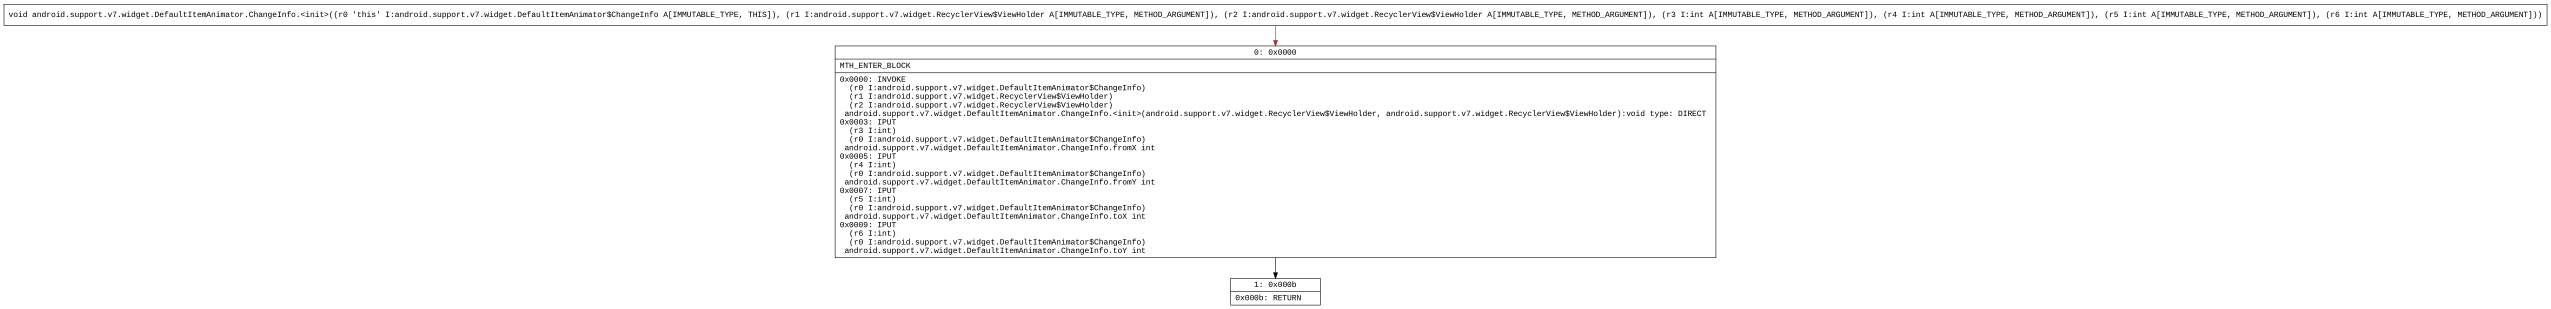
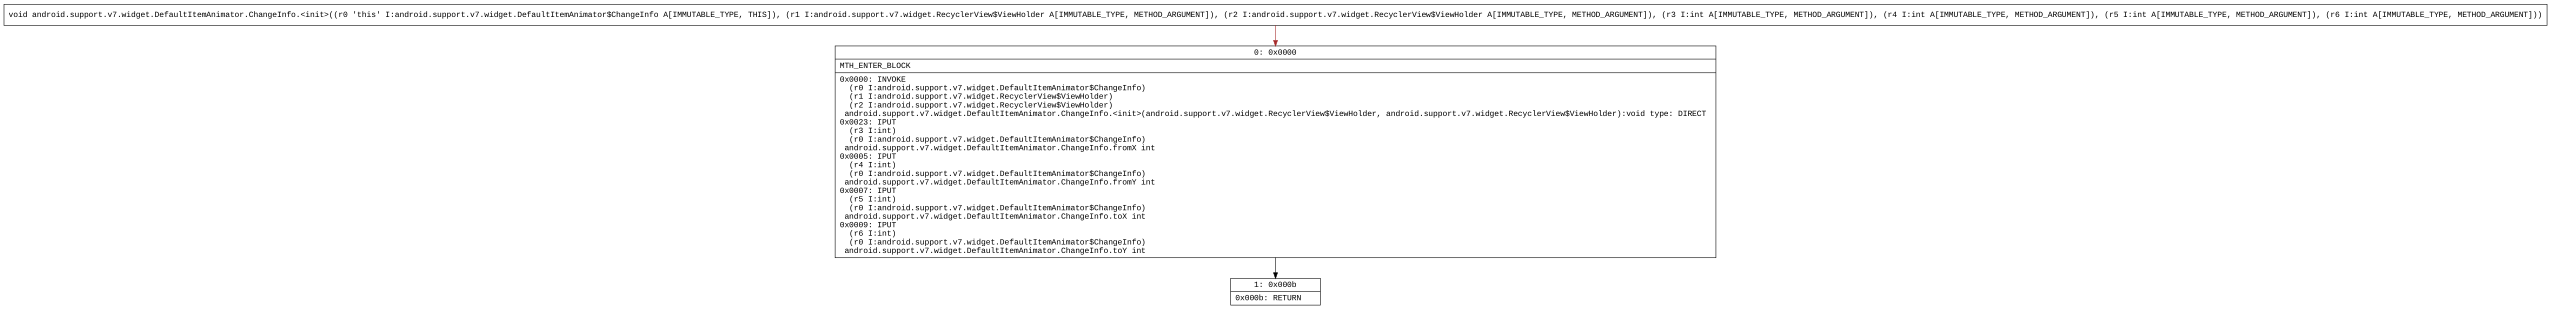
node "0: 0x0000": text "0x0003: IPUT" -> "0x0023: IPUT"
